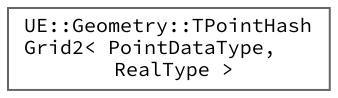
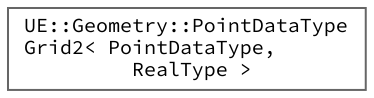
node "UE::Geometry::TPointHash Grid2< PointDataType, RealType >": label "UE::Geometry::TPointHash Grid2< PointDataType, RealType >" -> "UE::Geometry::PointDataType Grid2< PointDataType, RealType >"
